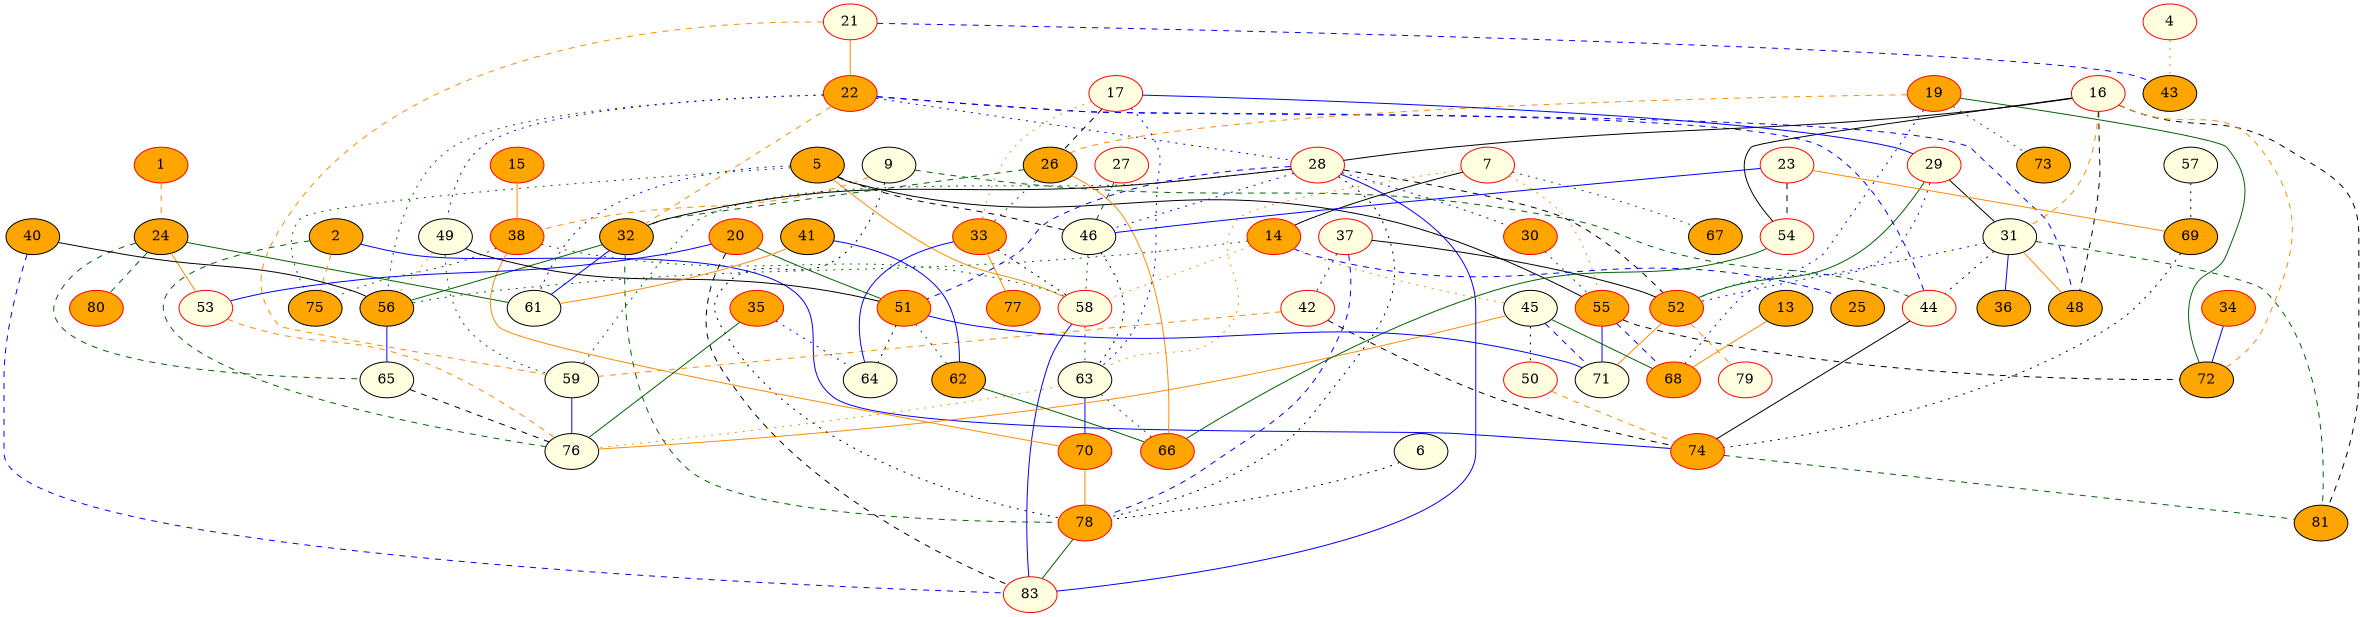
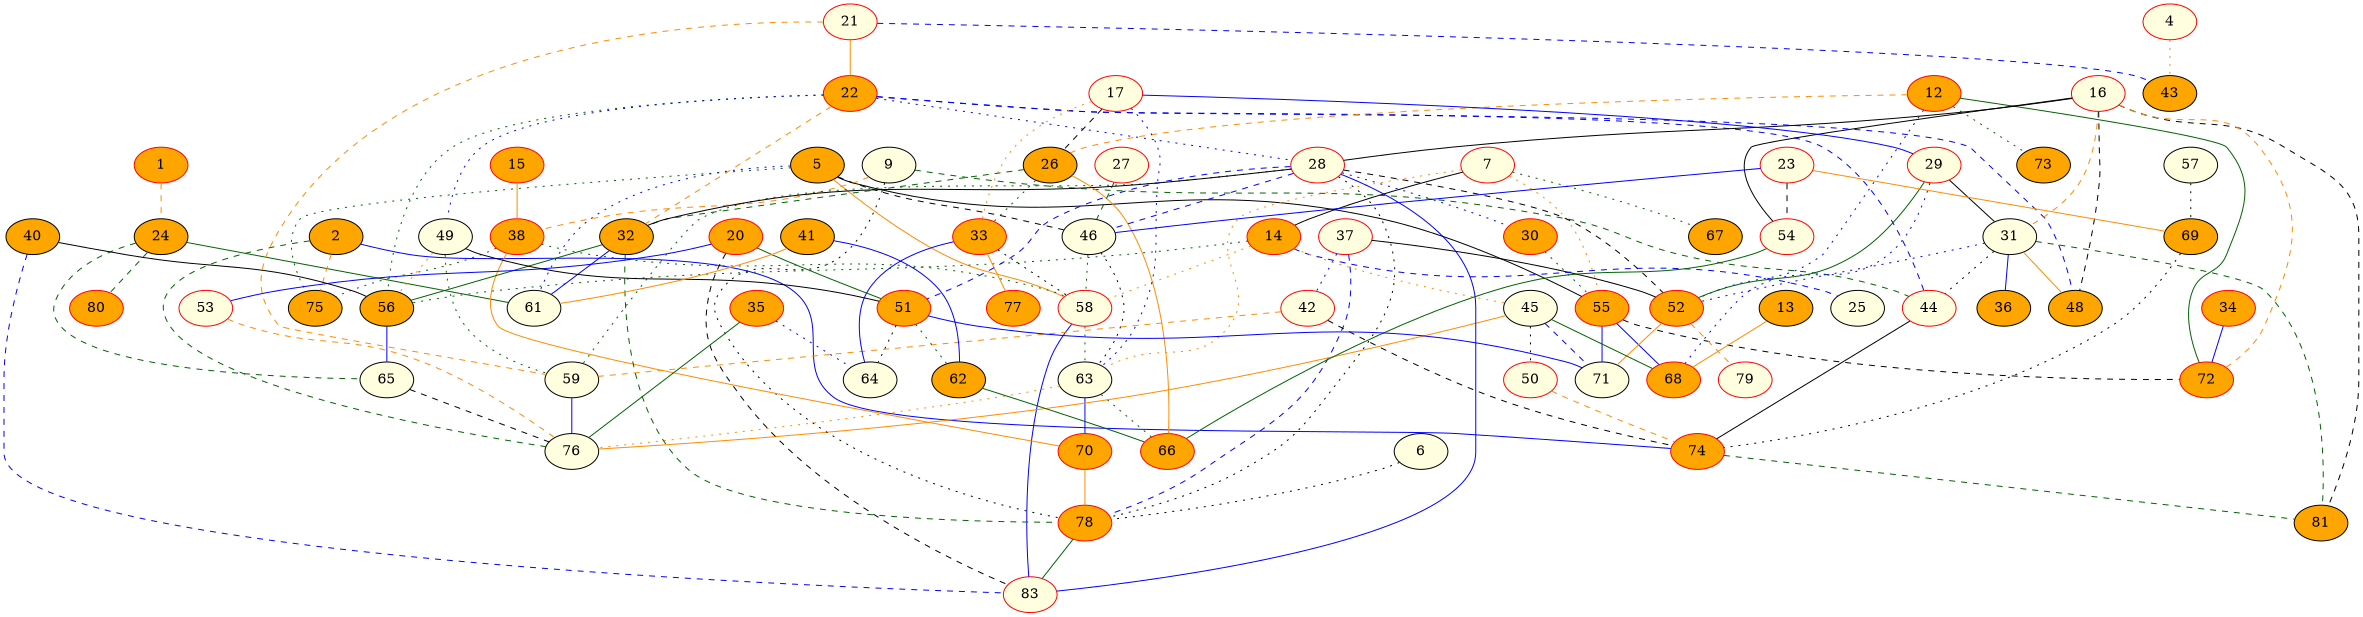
node "19": label "19" -> "12"
edge "28" -- "46": style dotted -> dashed
edge "24" -- "53": removed
node "25": fillcolor orange -> lightyellow
edge "55" -- "68": style dashed -> solid
node "72": color black -> red
